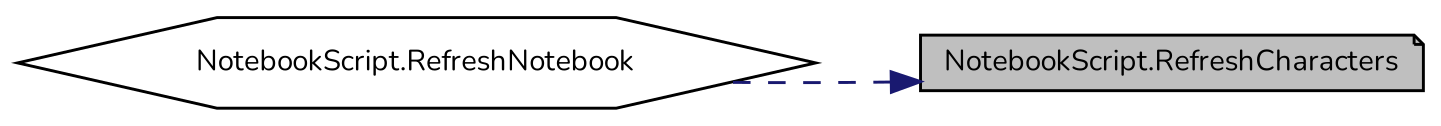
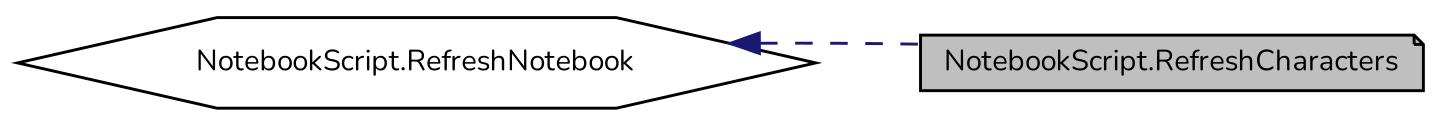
edge "NotebookScript.RefreshNotebook" -> "NotebookScript.RefreshCharacters": reversed
